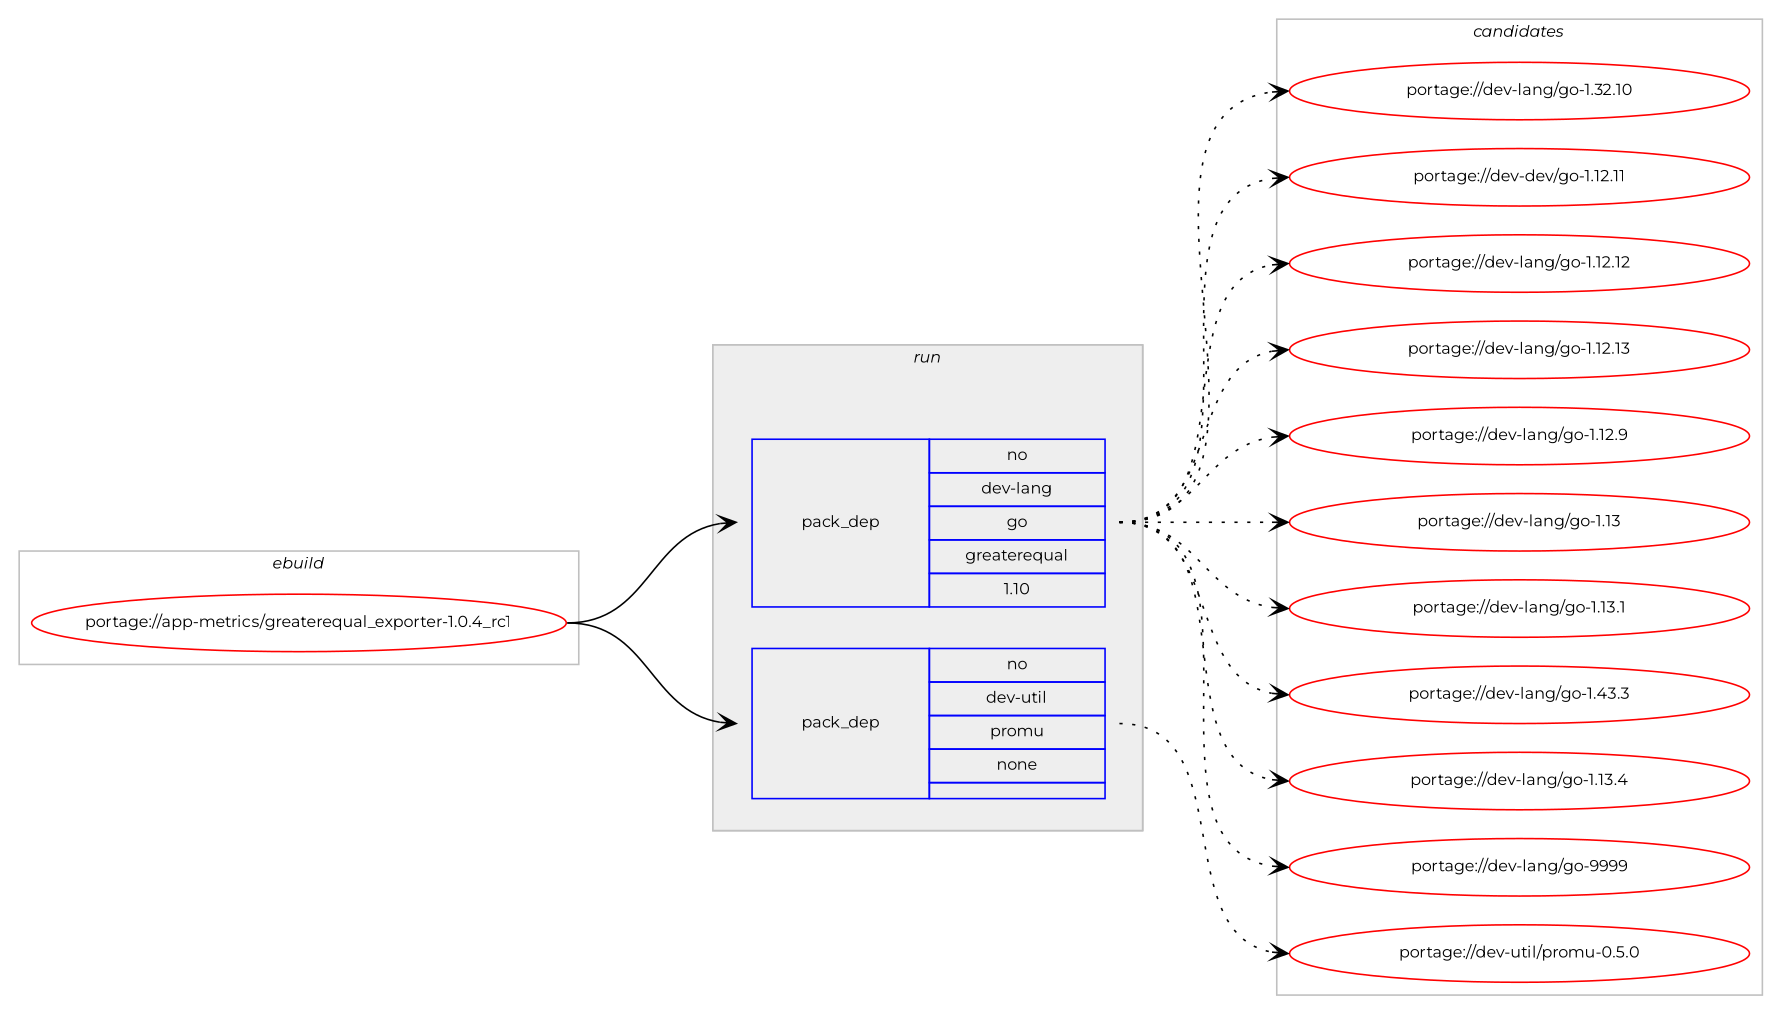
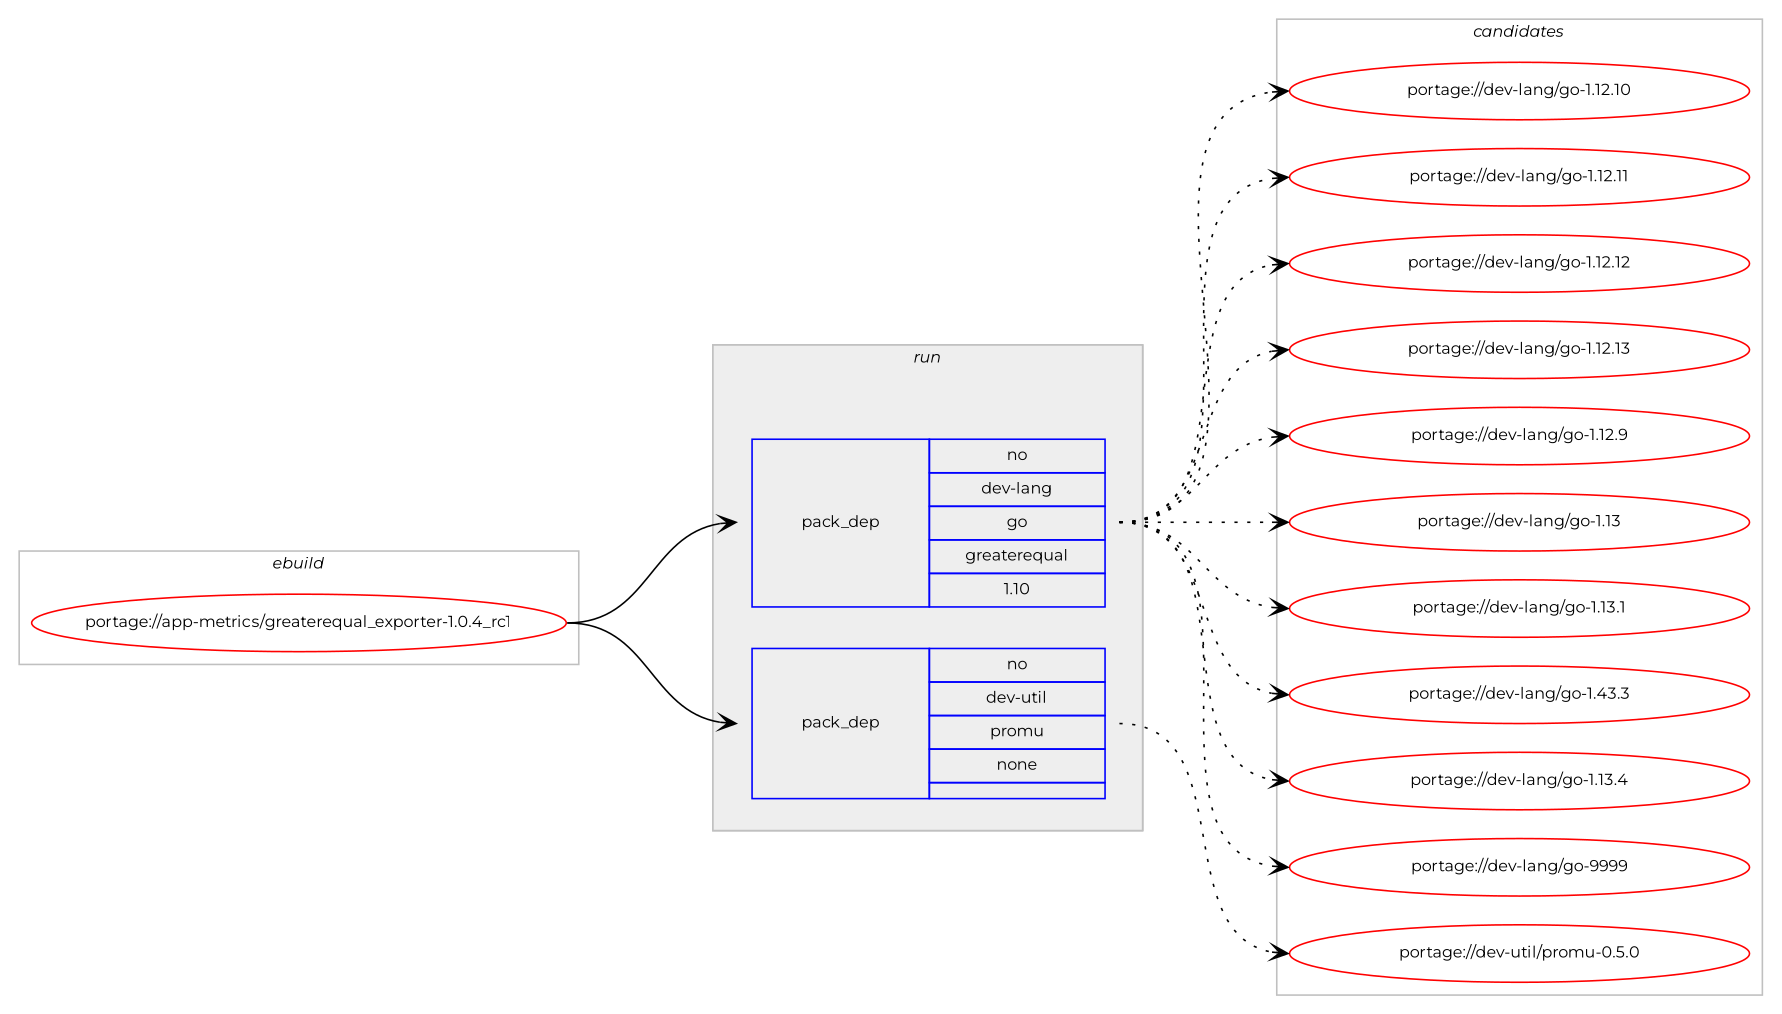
node "portage://dev-lang/go-1.32.10": label "portage://dev-lang/go-1.32.10" -> "portage://dev-lang/go-1.12.10"
node "portage://dev-dev/go-1.12.11": label "portage://dev-dev/go-1.12.11" -> "portage://dev-lang/go-1.12.11"
